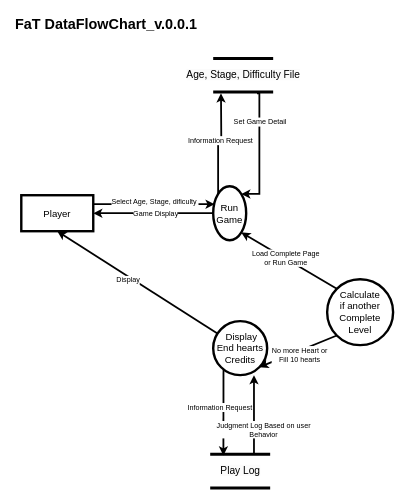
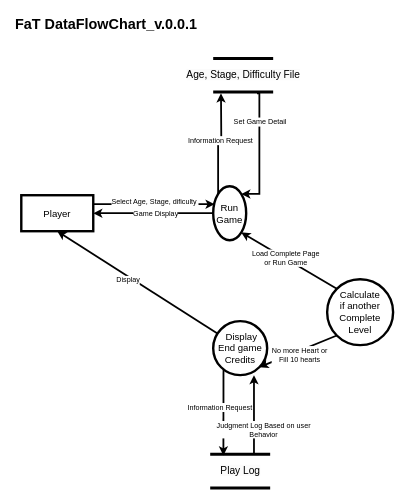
node "Display End hearts Credits": label "Display End hearts Credits" -> "Display End game Credits"
